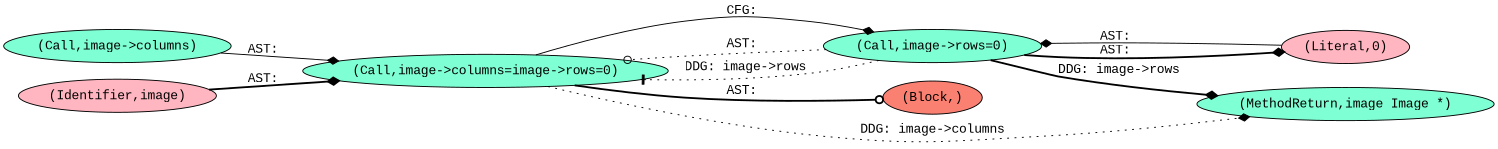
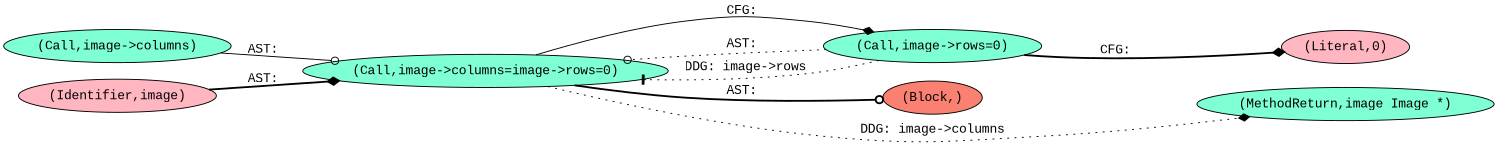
edge "(Literal,0)" -> "(Call,image->rows=0)": removed, label "AST:"
edge "(Call,image->rows=0)" -> "(Literal,0)": label "AST: " -> "CFG: "
edge "(Call,image->columns)" -> "(Call,image->columns=image->rows=0)": arrowhead diamond -> odot
edge "(Call,image->rows=0)" -> "(MethodReturn,image Image *)": removed, label "DDG: image->rows"
